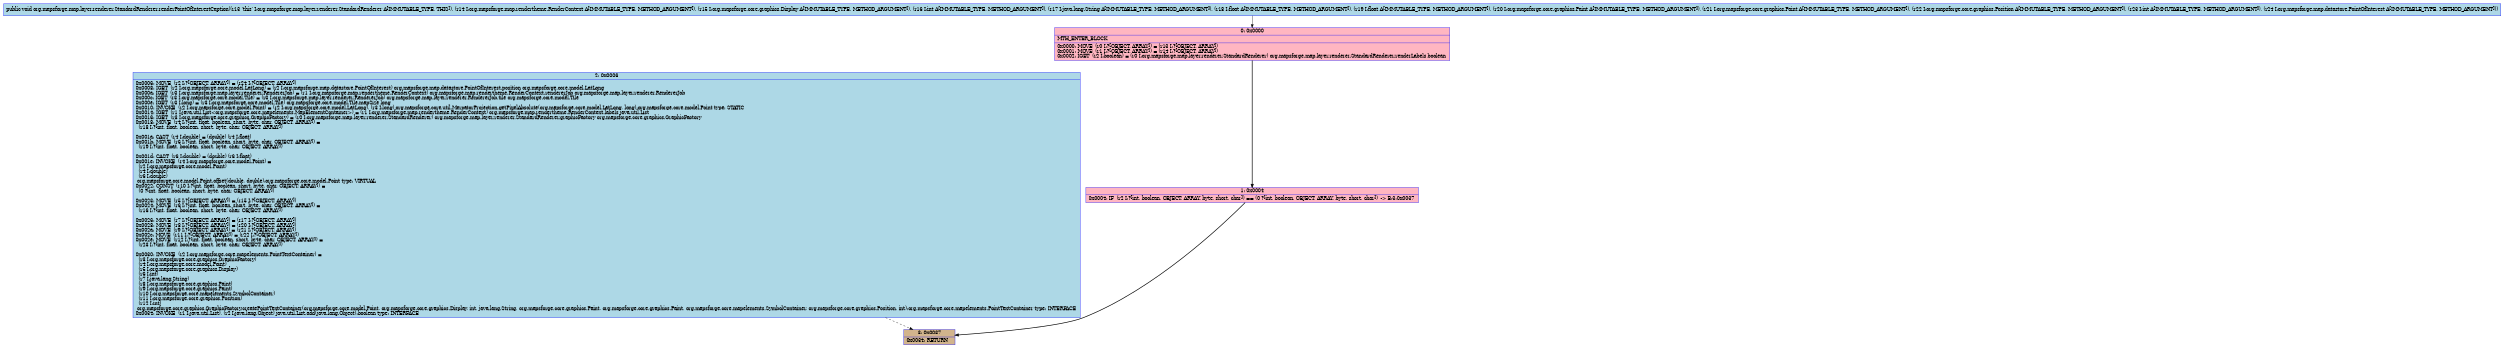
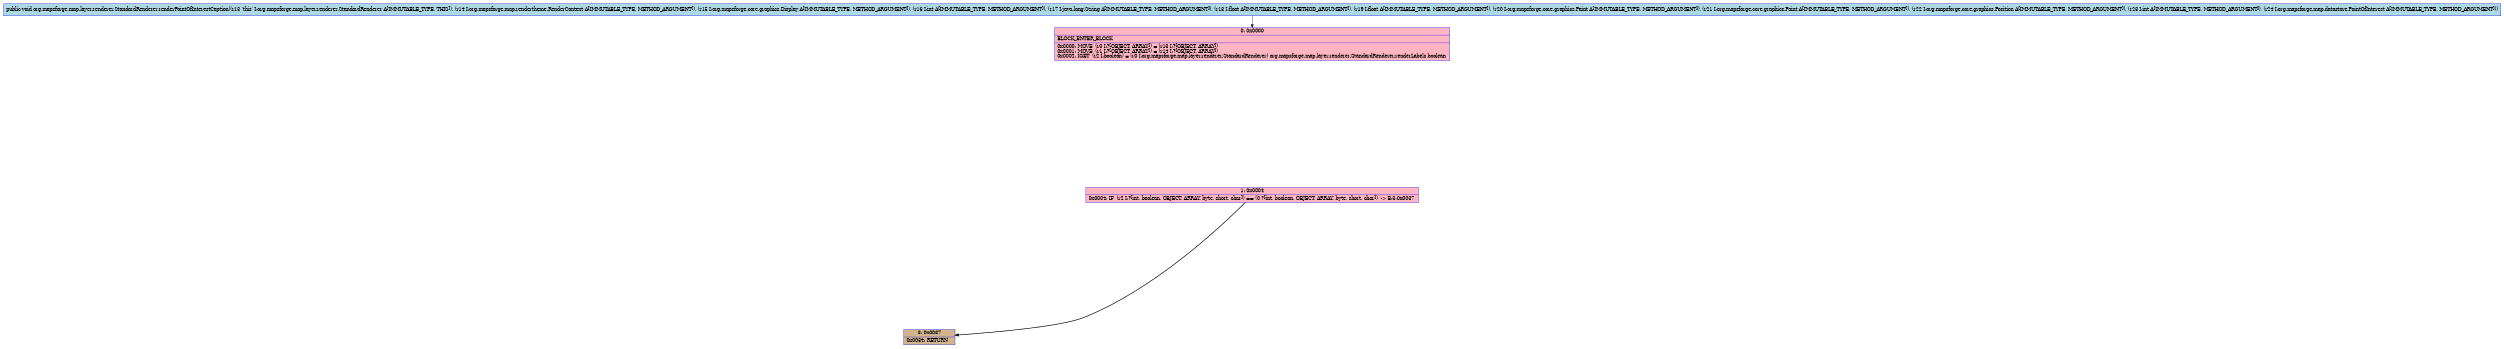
node "0: 0x0000": text "MTH_ENTER_BLOCK" -> "BLOCK_ENTER_BLOCK"
edge "0: 0x0000" -> "1: 0x0004": removed
node "2: 0x0006": removed
